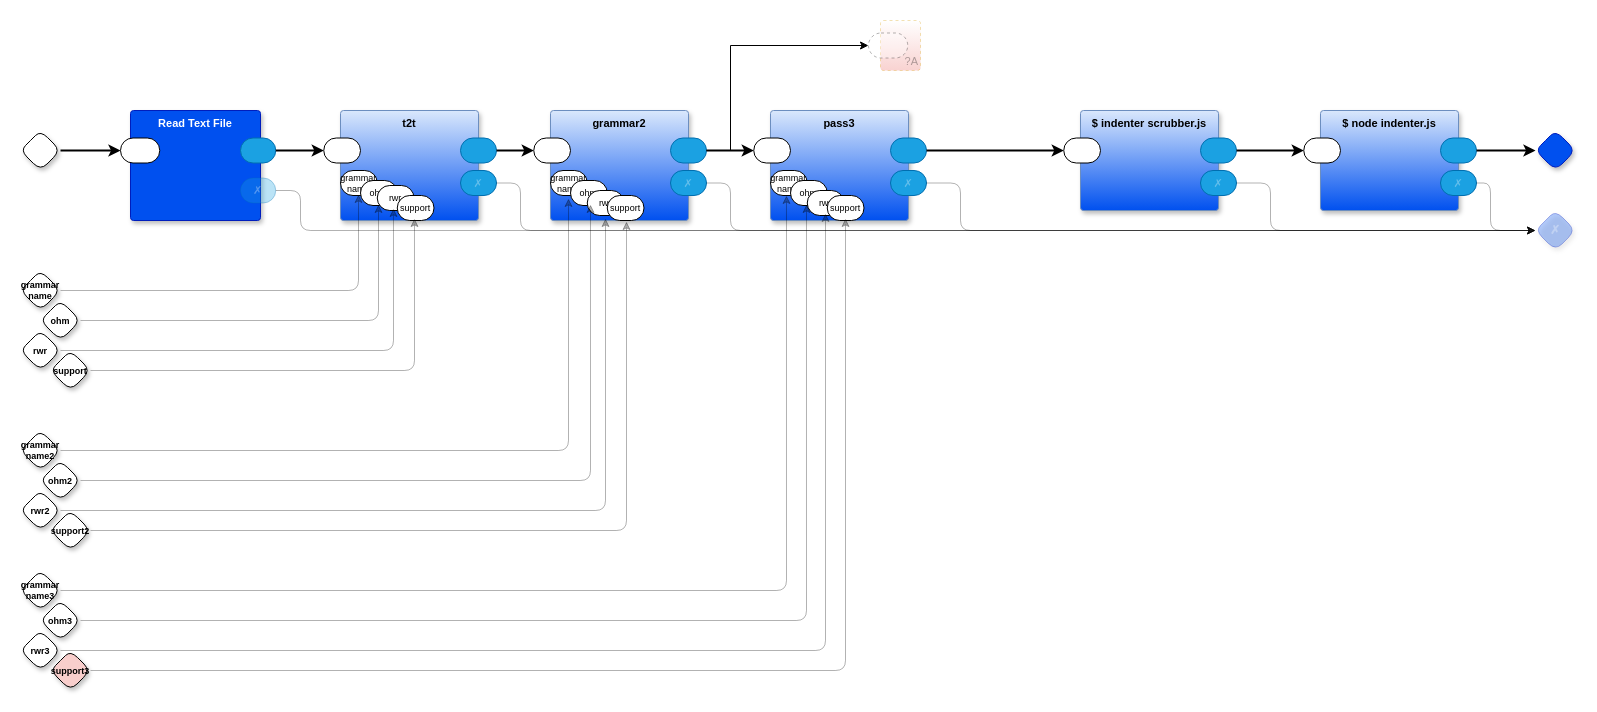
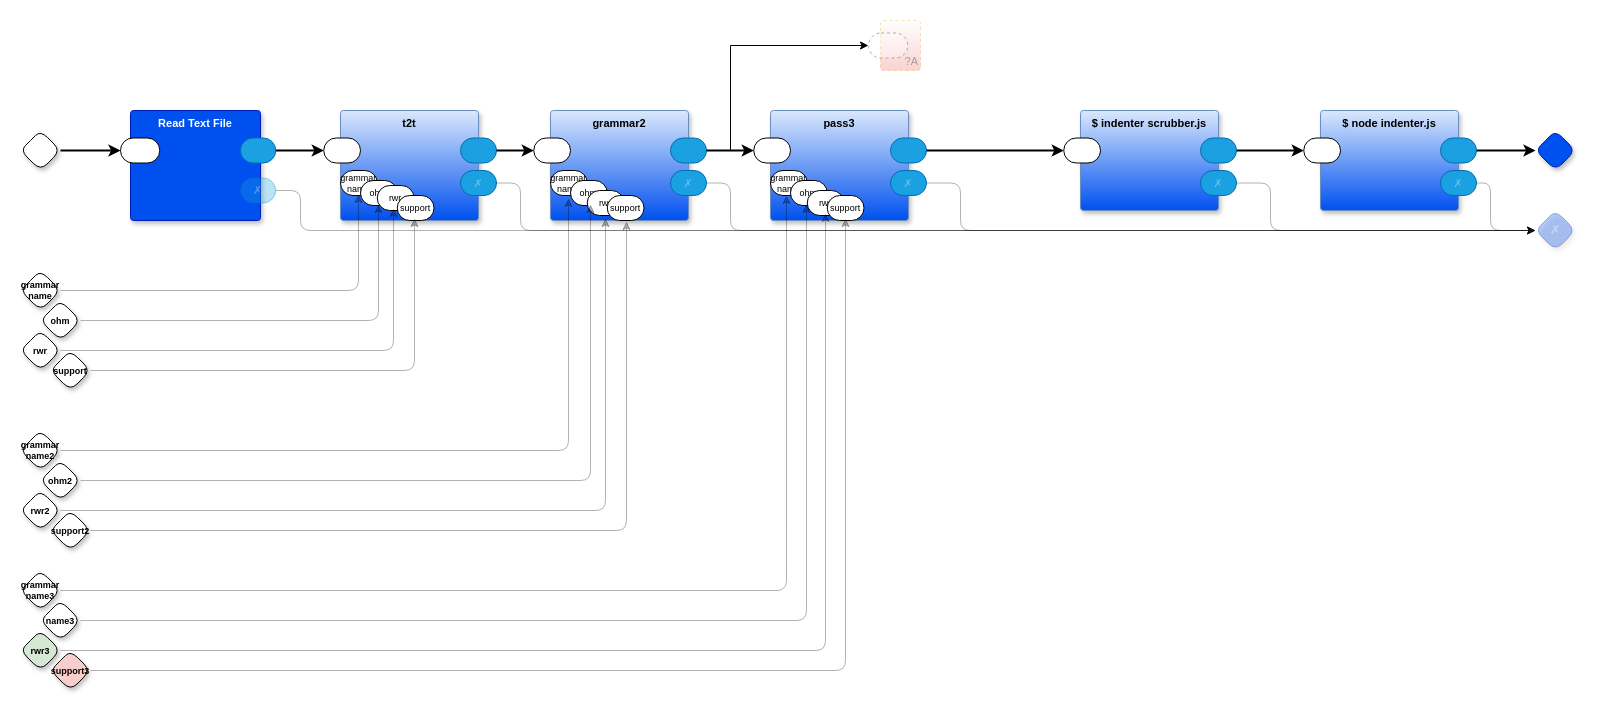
node "ohm3": label "ohm3" -> "name3"
node "rwr3": fillcolor #ffffff -> #d5e8d4
